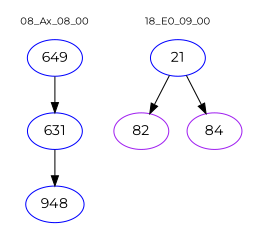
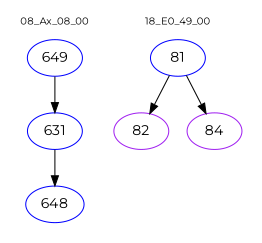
cluster "18_E0_09_00": label "18_E0_09_00" -> "18_E0_49_00"
node "21": label "21" -> "81"
node "948": label "948" -> "648"
